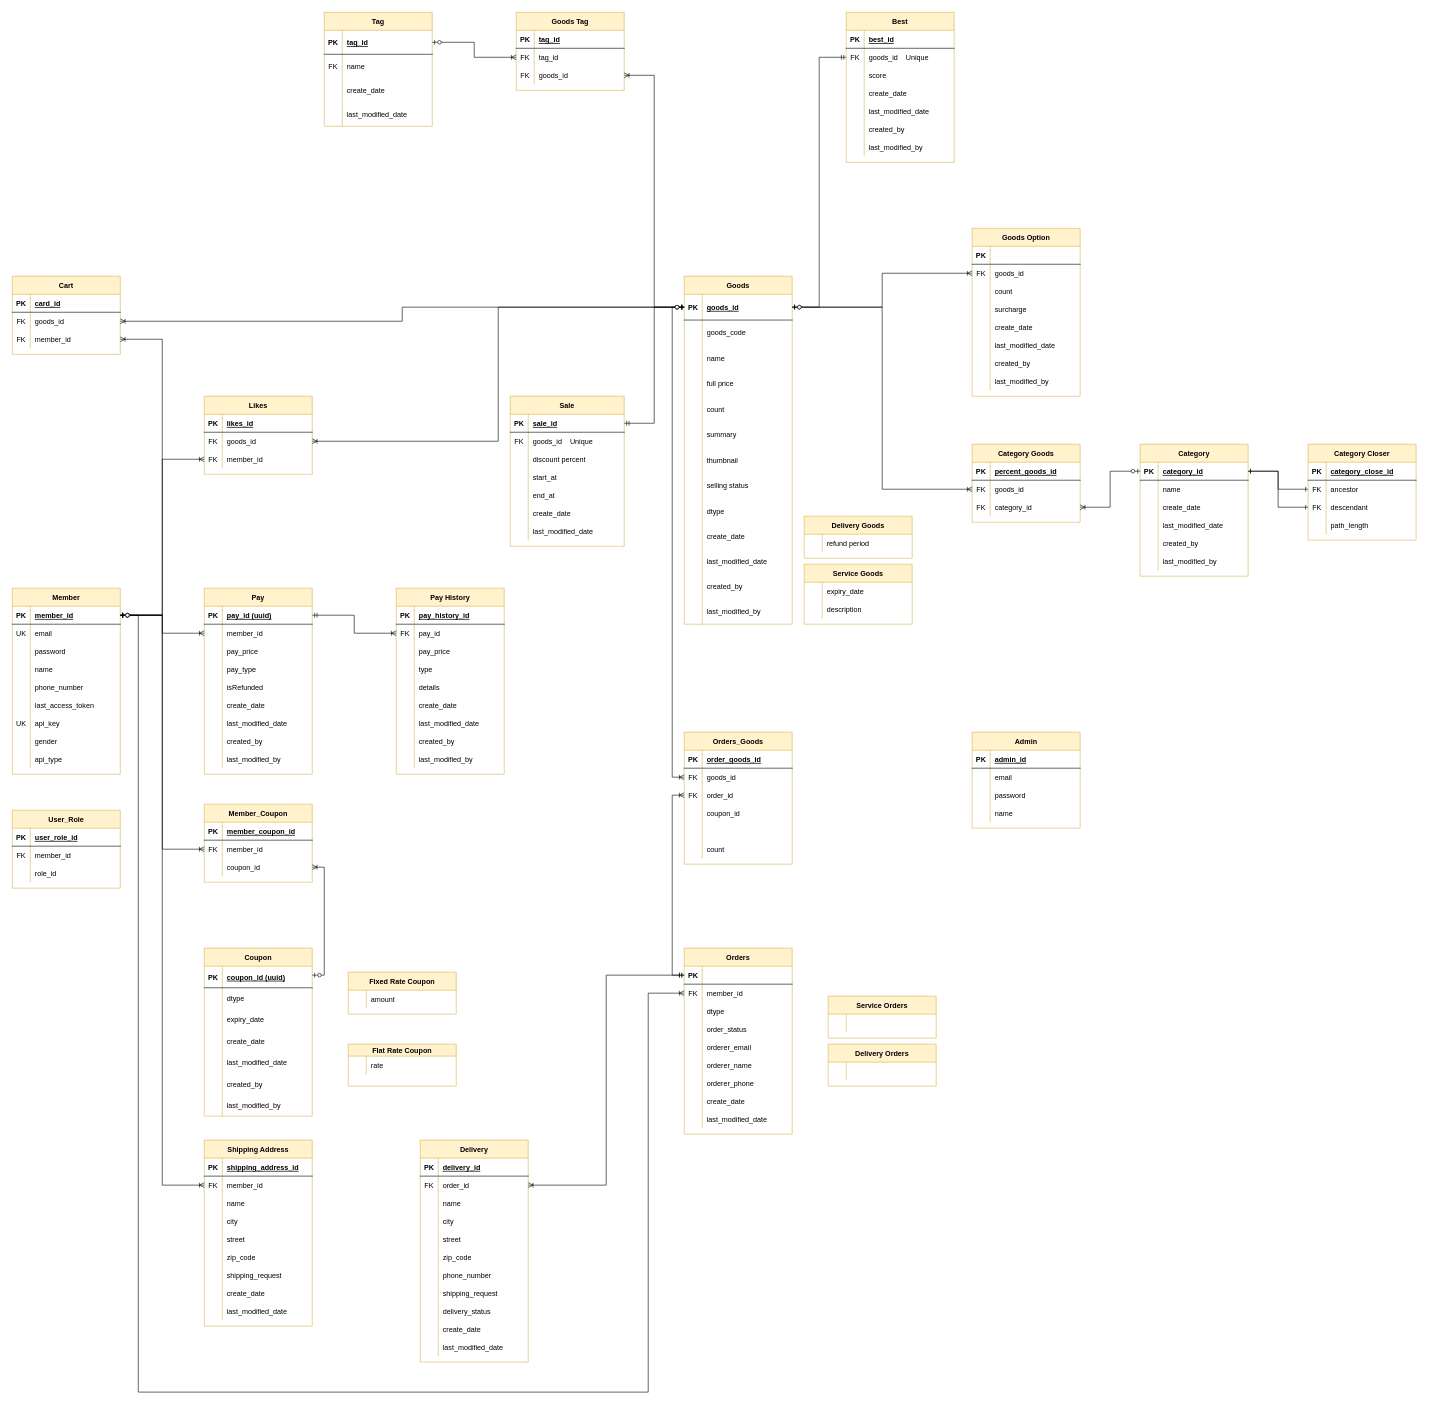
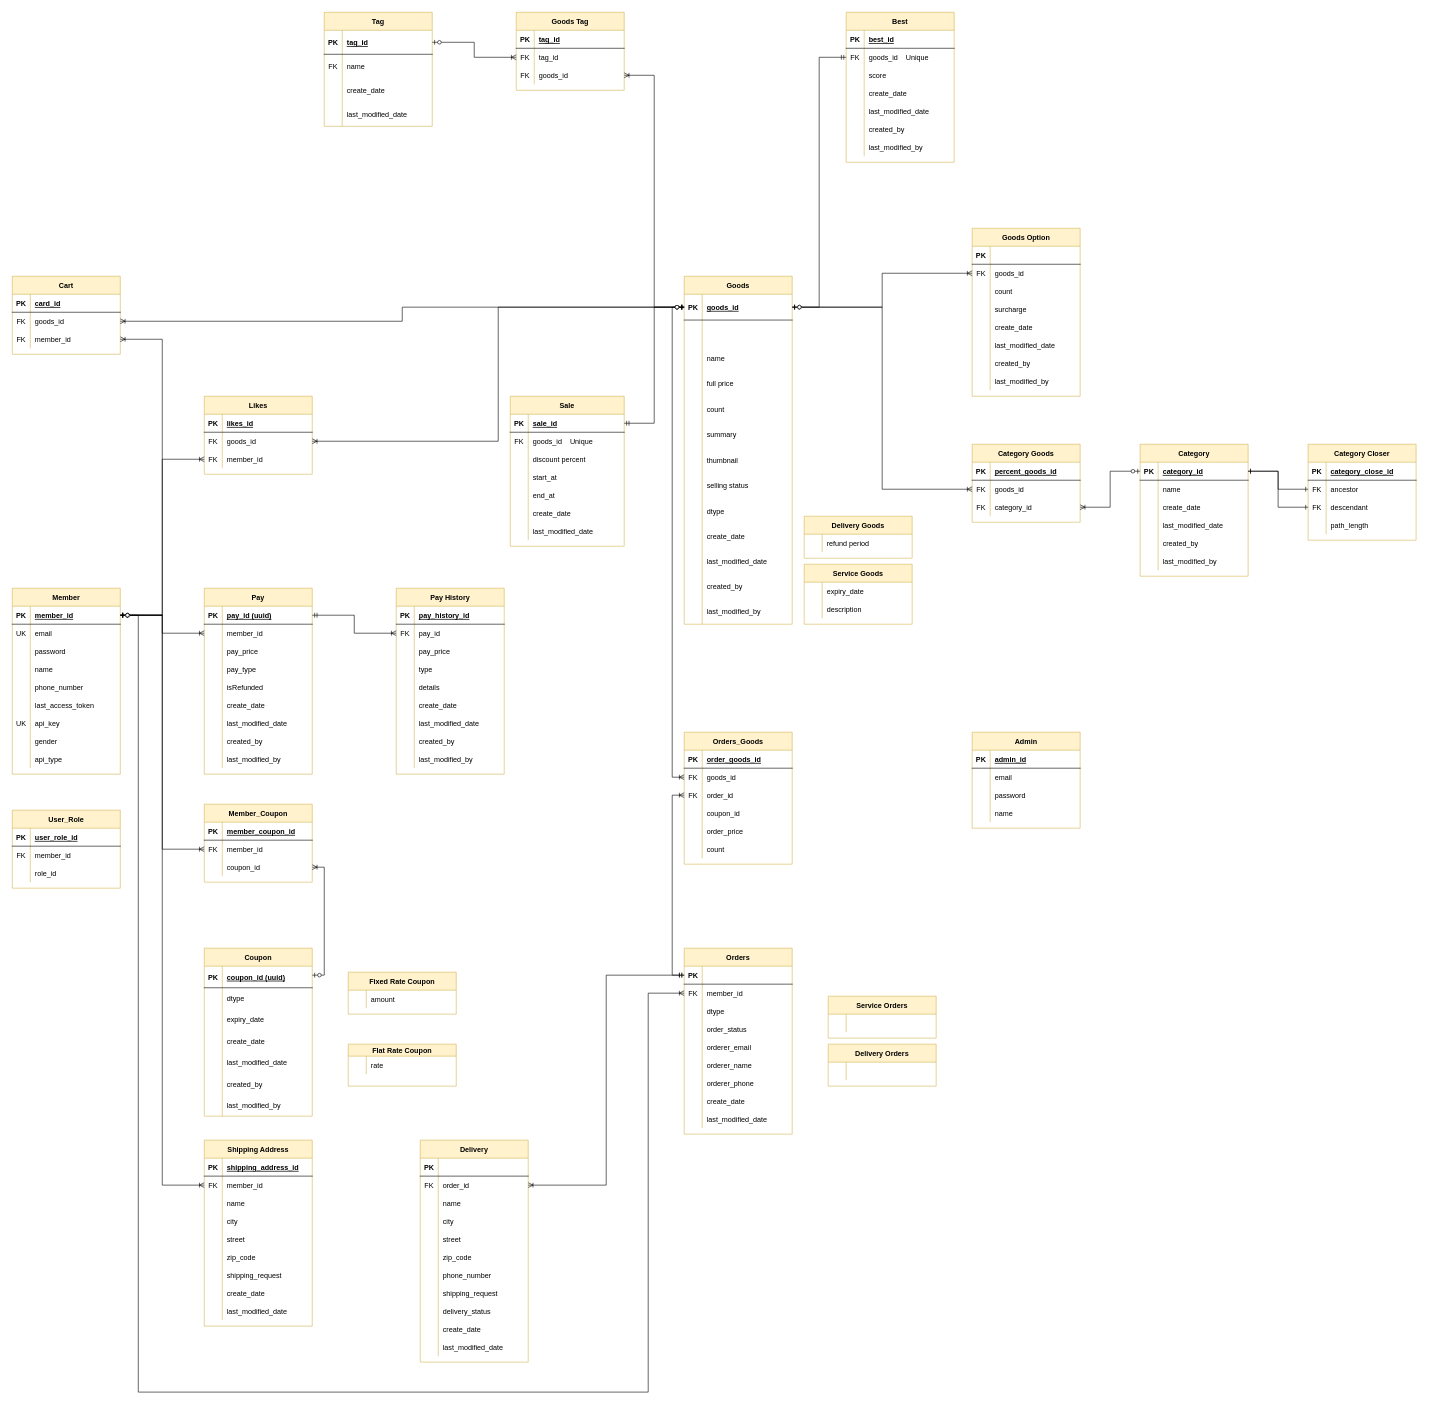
node "goods_code": removed
node "order_price": added
node "delivery_id": removed
